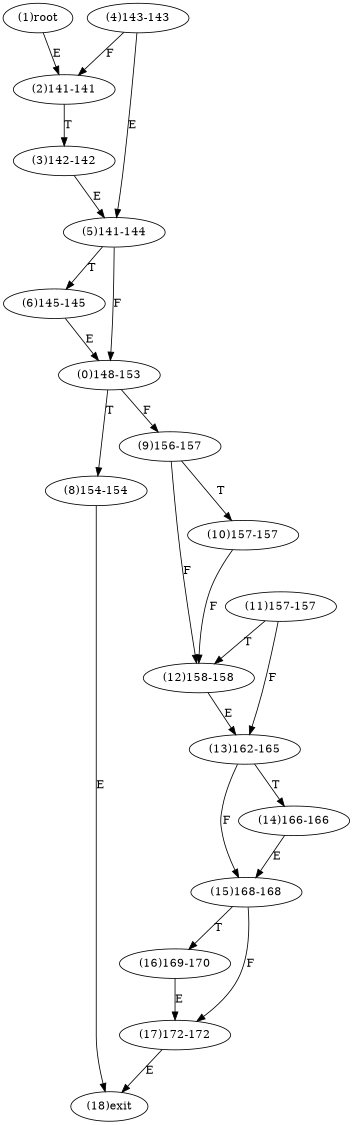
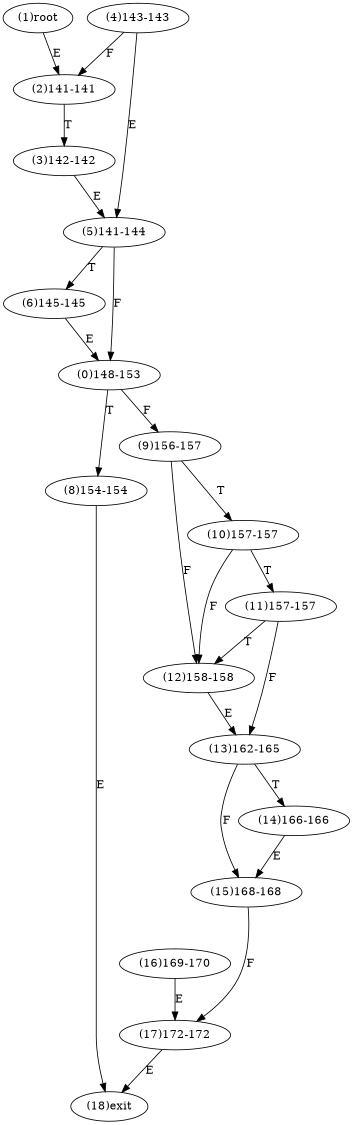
edge "(10)157-157" -> "(11)157-157": added, label "T"
edge "(15)168-168" -> "(16)169-170": removed, label "T"
